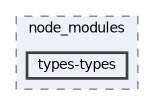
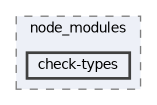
node "types-types": label "types-types" -> "check-types"
